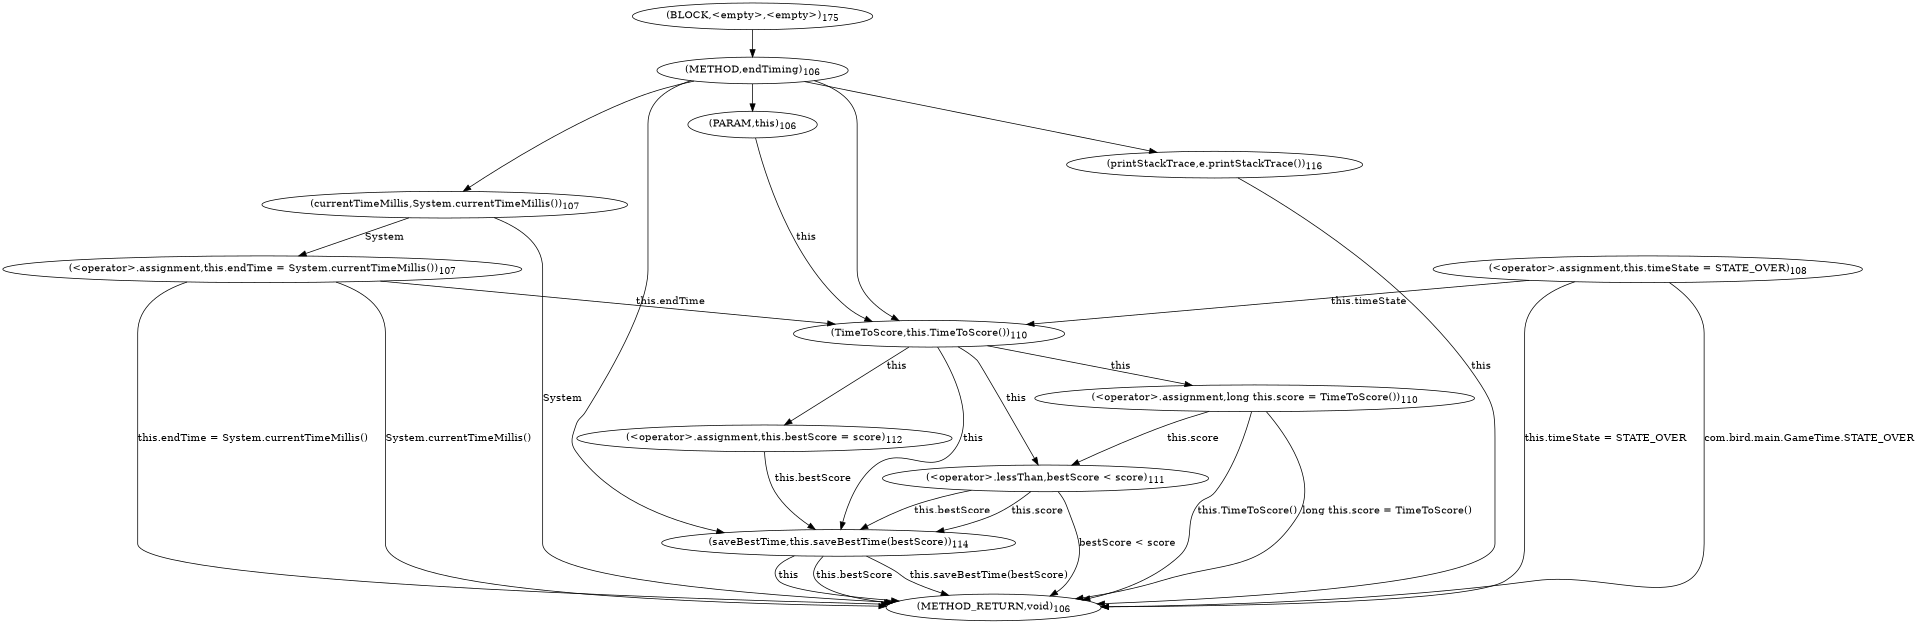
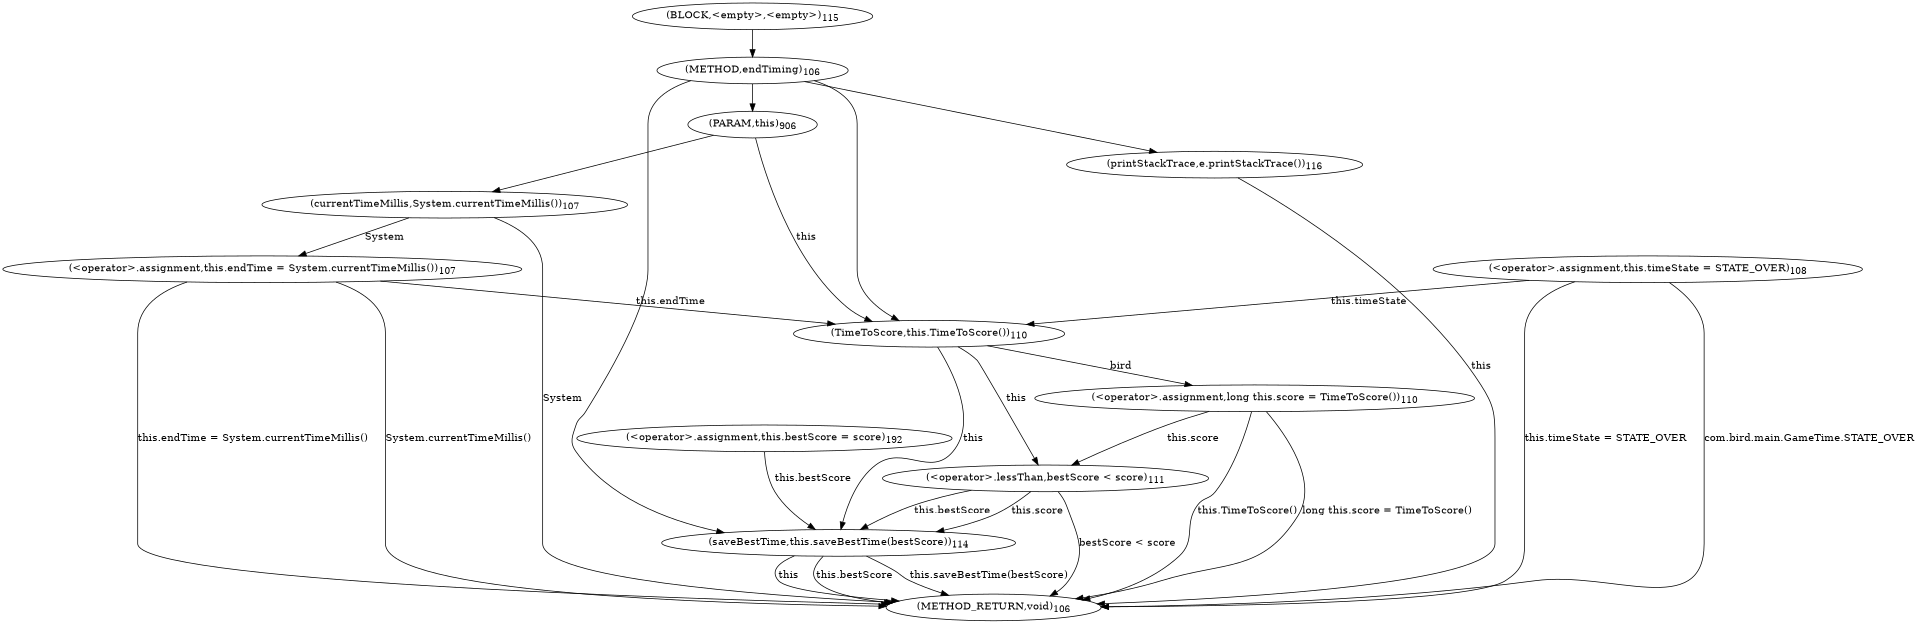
node "(BLOCK,<empty>,<empty>)": text "175" -> "115"
node "(PARAM,this)": text "106" -> "906"
edge "(METHOD,endTiming)" -> "(currentTimeMillis,System.currentTimeMillis())": now "(PARAM,this)" -> "(currentTimeMillis,System.currentTimeMillis())"
edge "(TimeToScore,this.TimeToScore())" -> "(<operator>.assignment,long this.score = TimeToScore())": label "this" -> "bird"
edge "(TimeToScore,this.TimeToScore())" -> "(<operator>.assignment,this.bestScore = score)": removed, label "this"
node "(<operator>.assignment,this.bestScore = score)": text "112" -> "192"
